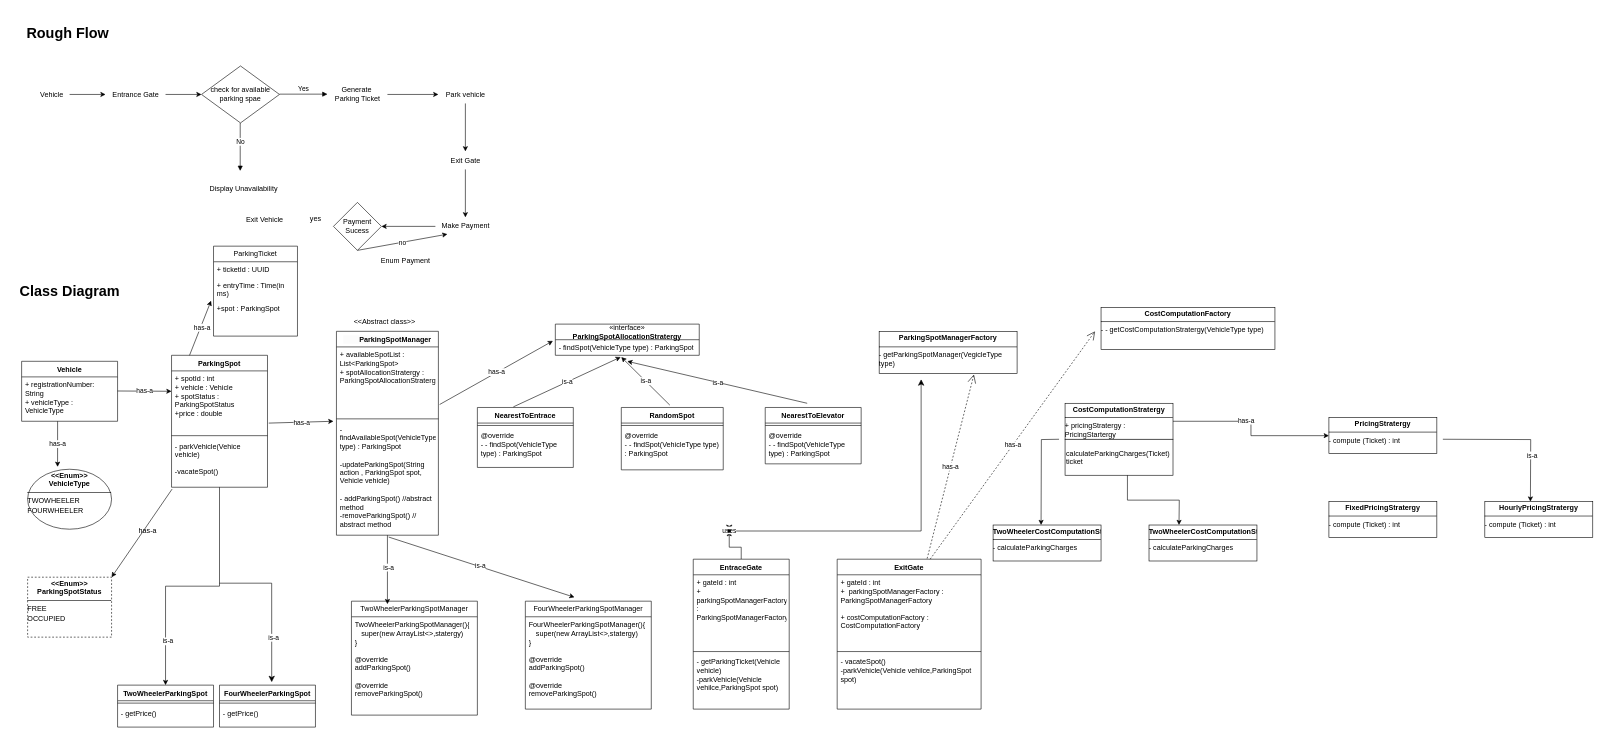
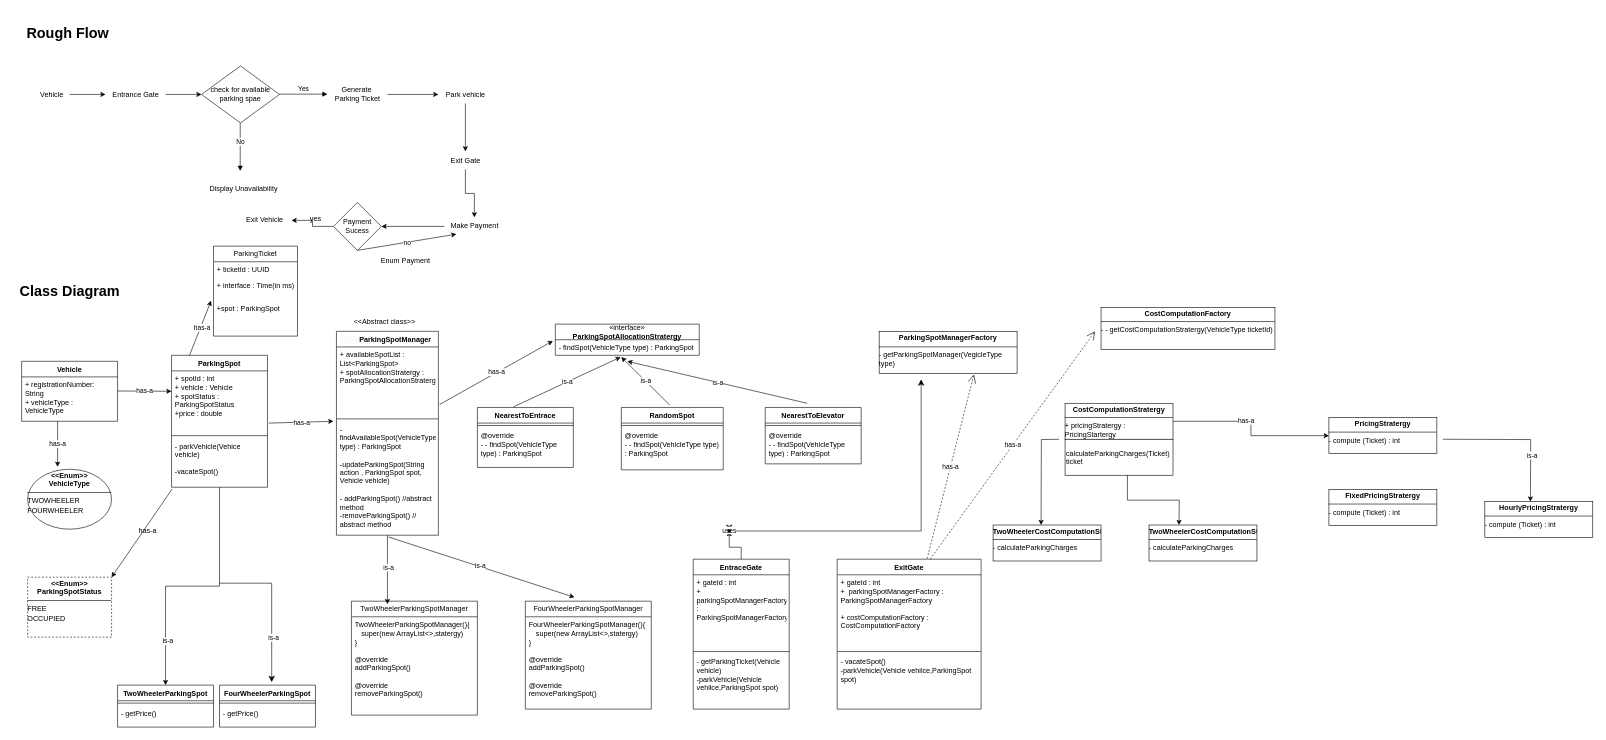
edge "Payment Sucess" -> "Exit Vehicle": added
node "Make Payment": moved (465, 227) -> (474, 227)
node "+ entryTime : Time(in ms)": label "+ entryTime : Time(in ms)" -> "+ interface : Time(in ms)"
node "CostComputationFactory - - getCostComputationStratergy(VehicleType type)": label "CostComputationFactory - - getCostComputationStratergy(VehicleType type)" -> "CostComputationFactory - - getCostComputationStratergy(VehicleType ticketId)"
node "FixedPricingStratergy - compute (Ticket) : int": moved (1383, 520) -> (1383, 508)
